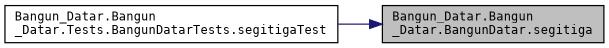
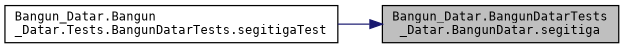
node "Bangun_Datar.Bangun _Datar.BangunDatar.segitiga": label "Bangun_Datar.Bangun _Datar.BangunDatar.segitiga" -> "Bangun_Datar.BangunDatarTests _Datar.BangunDatar.segitiga"
